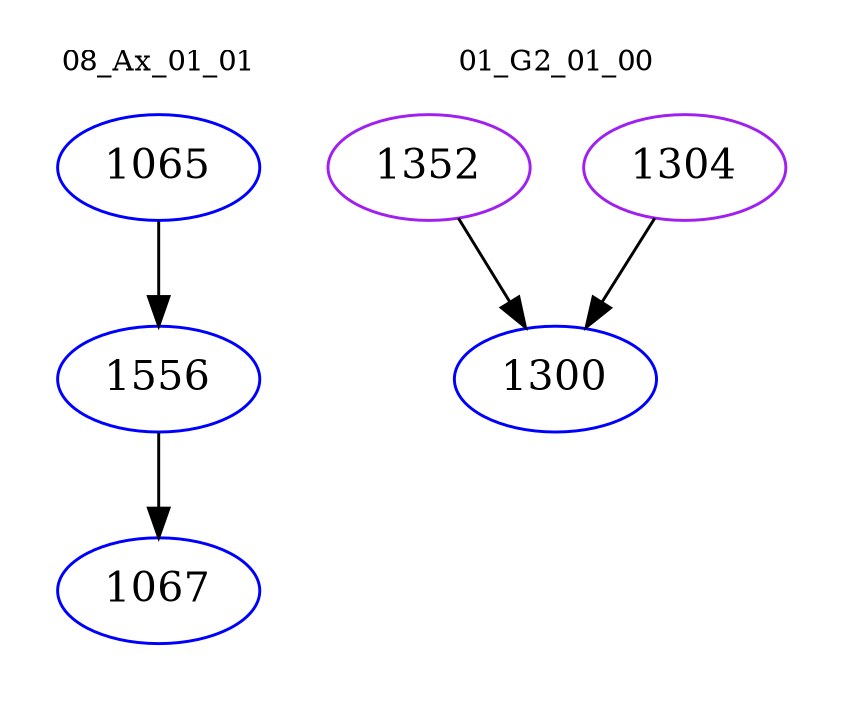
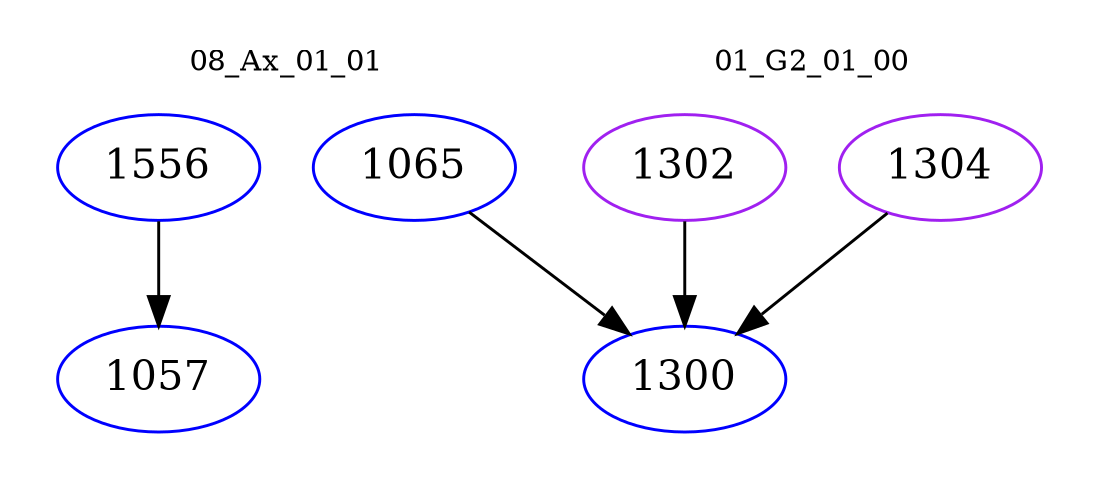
node "1352": label "1352" -> "1302"
edge "1065" -> "1556": now "1065" -> "1300"
node "1067": label "1067" -> "1057"
